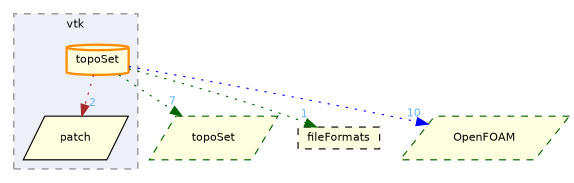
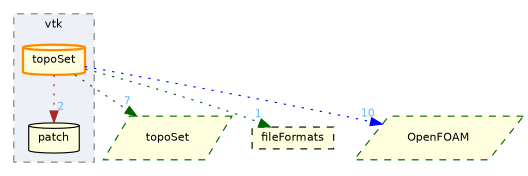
node "patch": shape parallelogram -> cylinder
